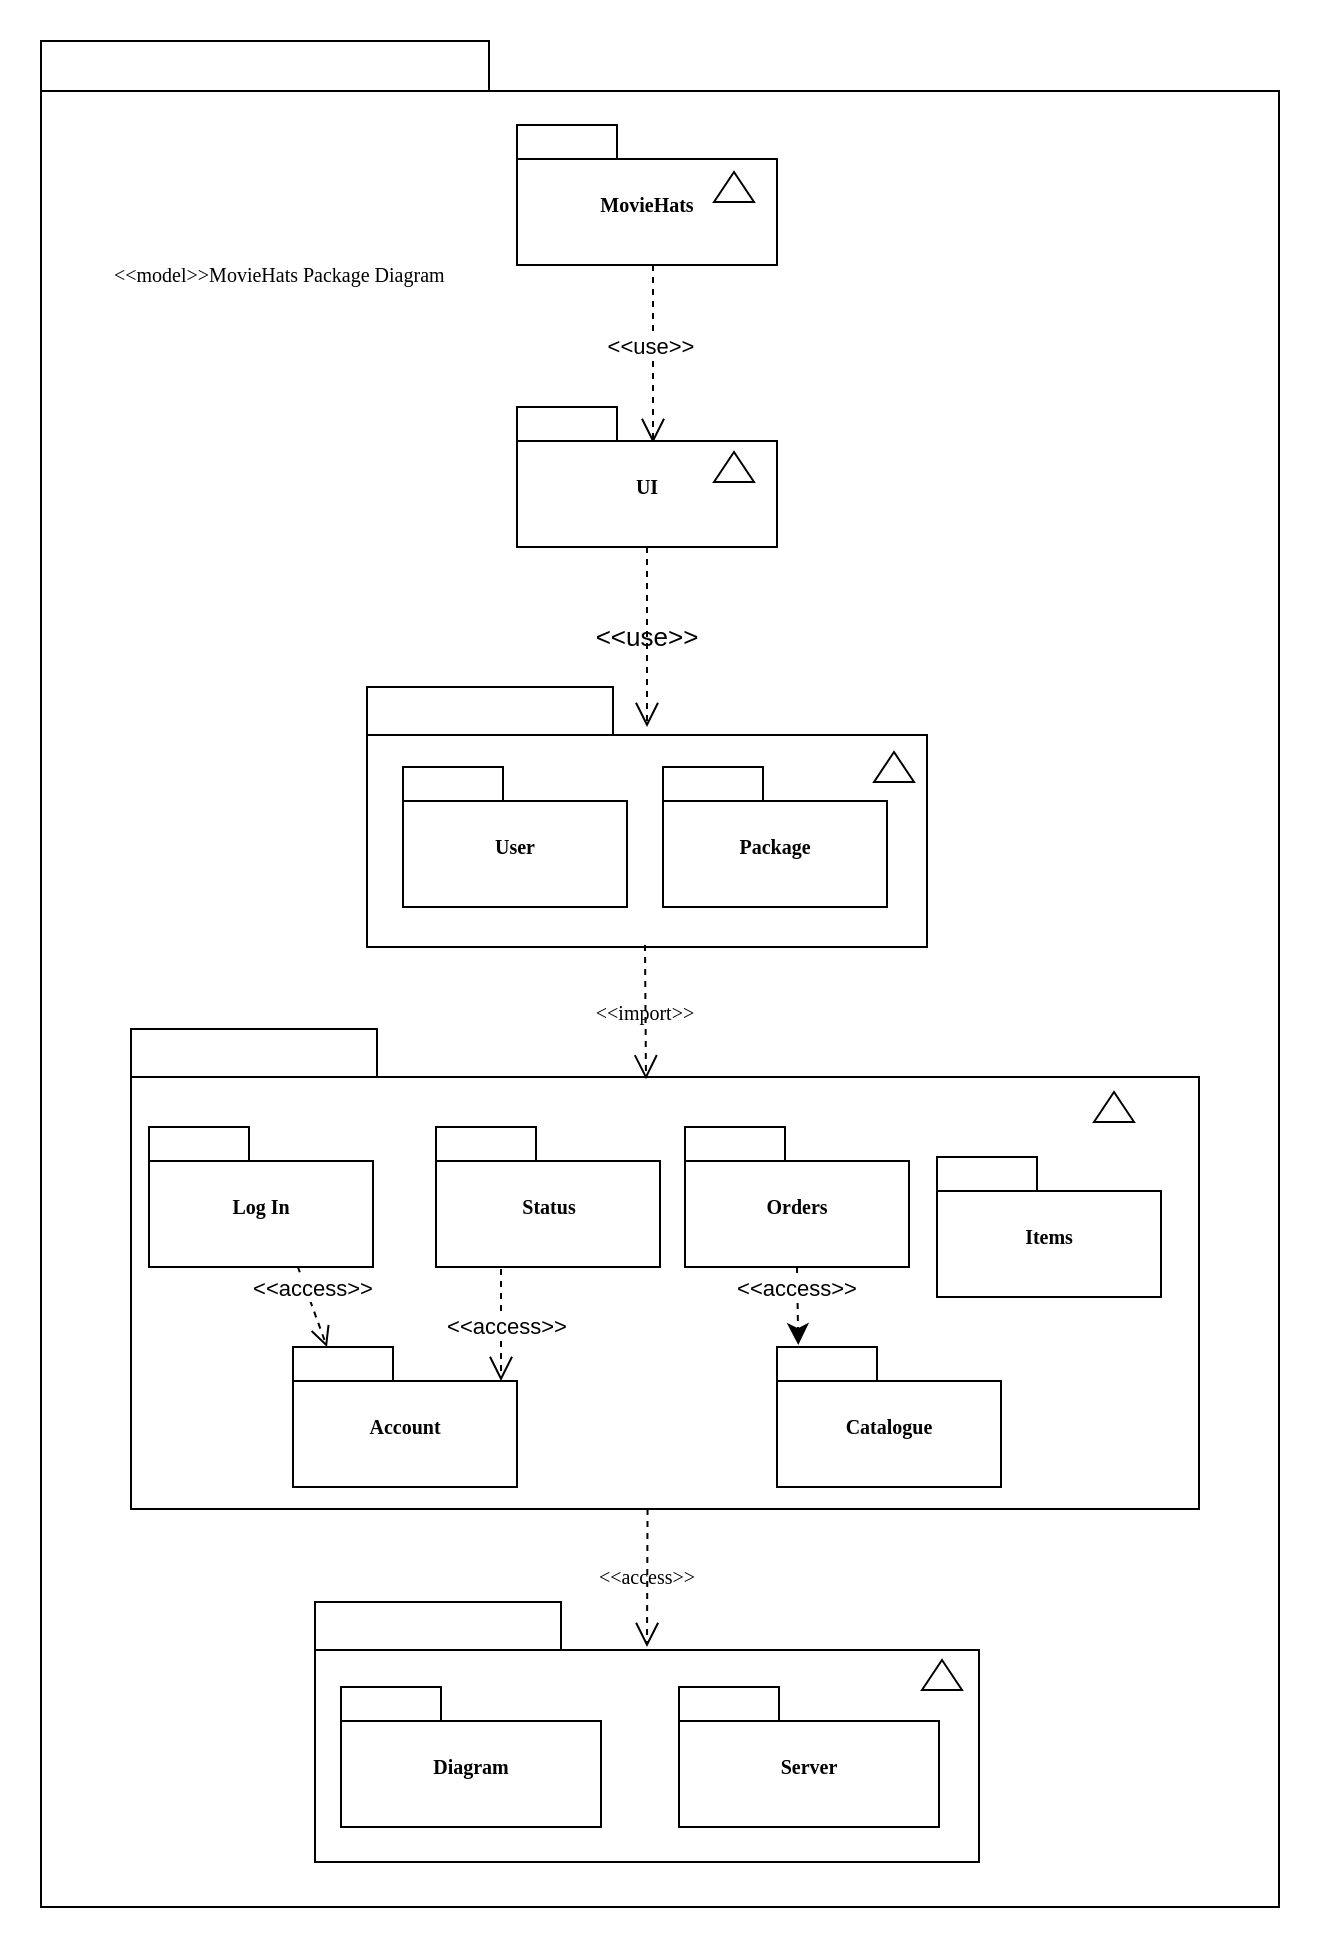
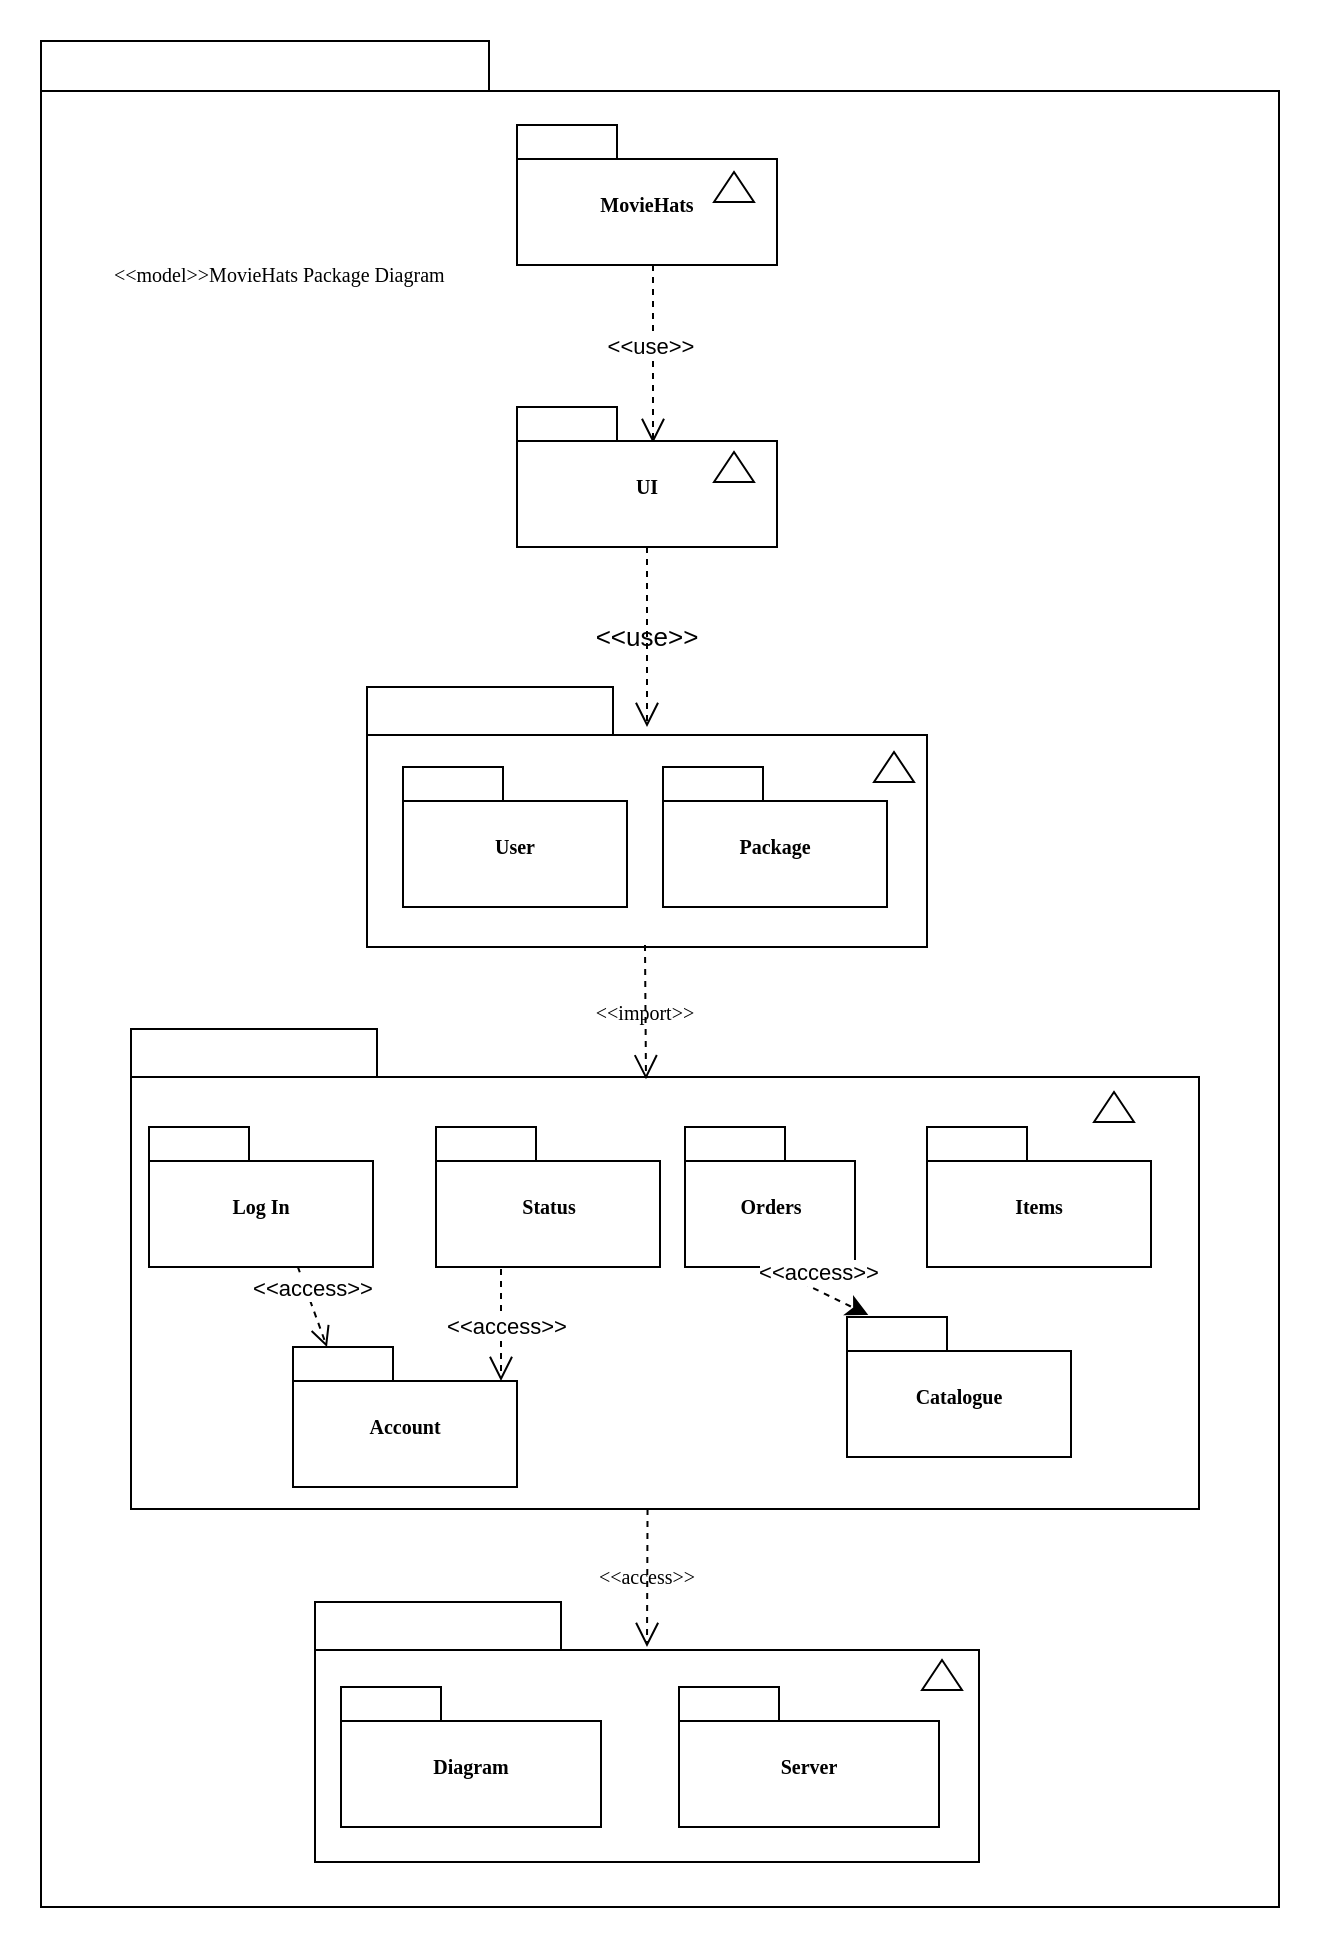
node "Orders": size 224x140 -> 170x140
node "Items": moved (1049, 1227) -> (1039, 1197)
node "Catalogue": moved (889, 1417) -> (959, 1387)
